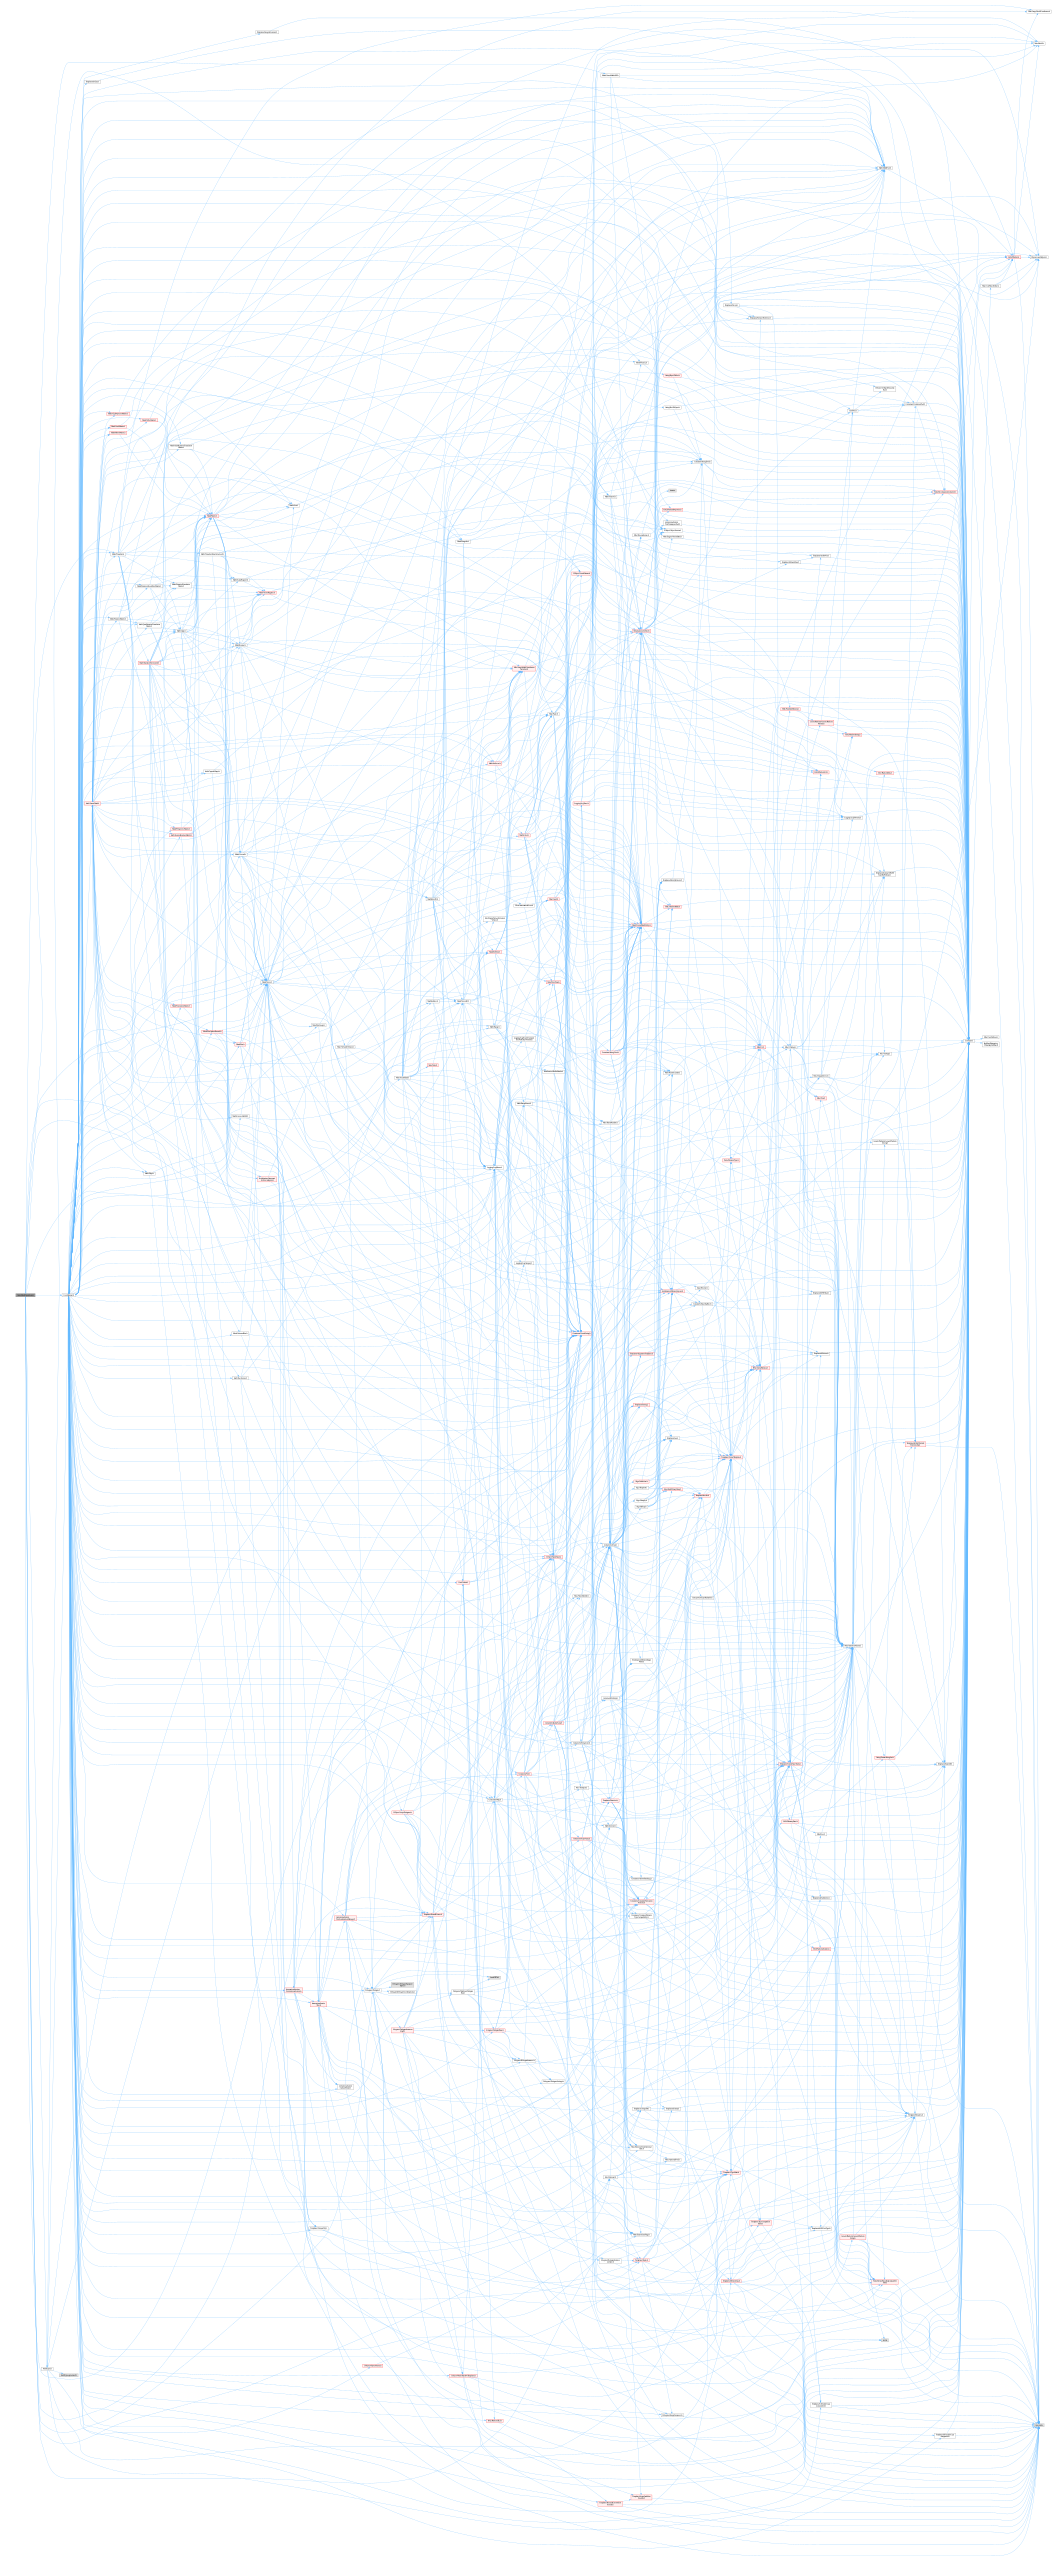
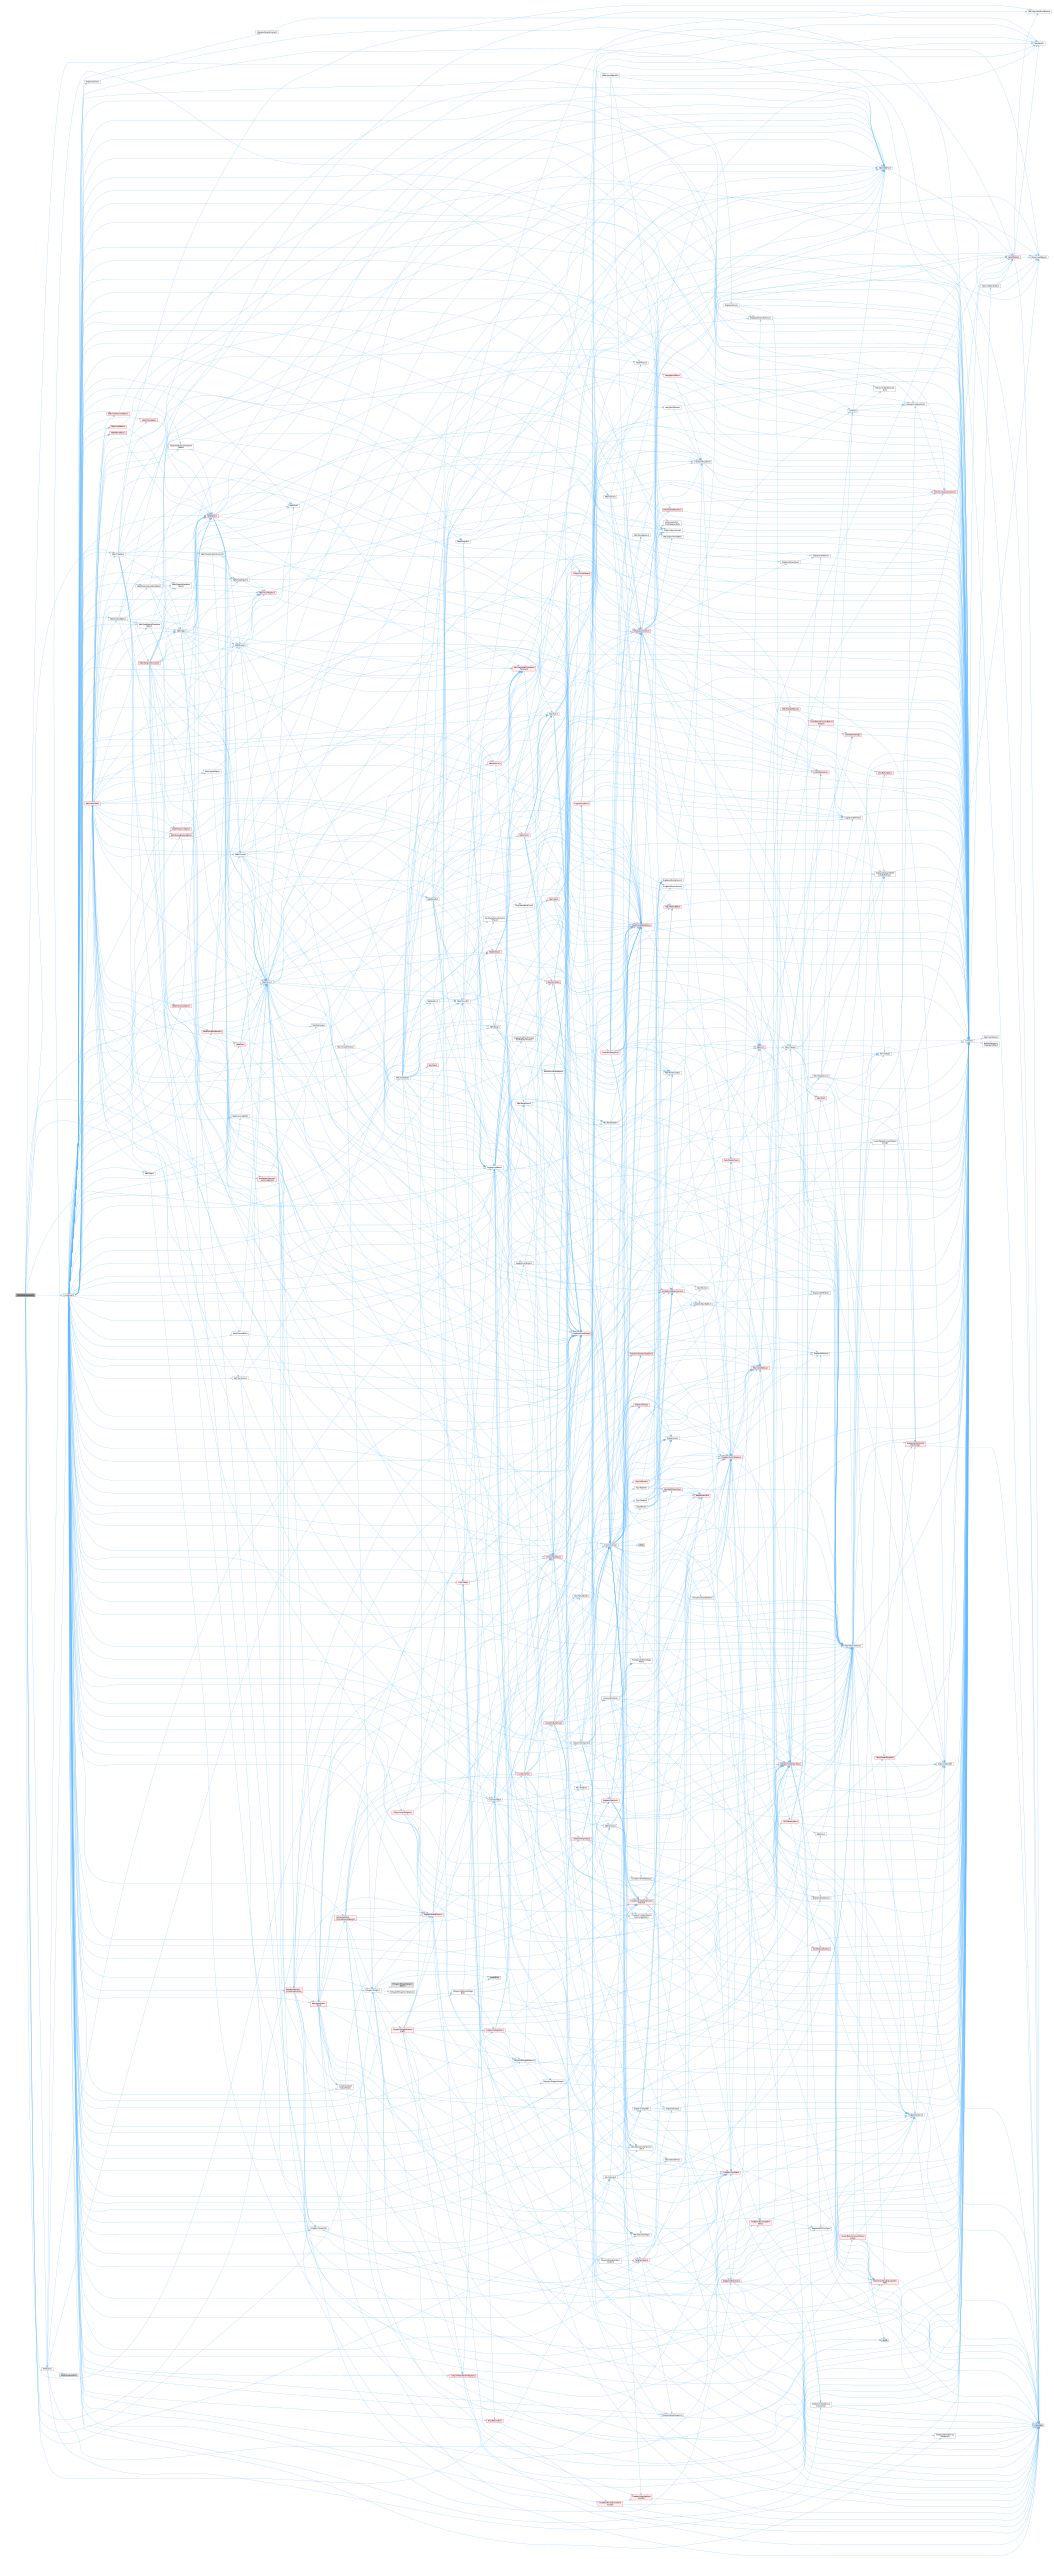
node "iterator": removed
node "Templates/RemoveExtent.h": added
node "limits": added
node "UObject/ObjectMacros.h": removed
